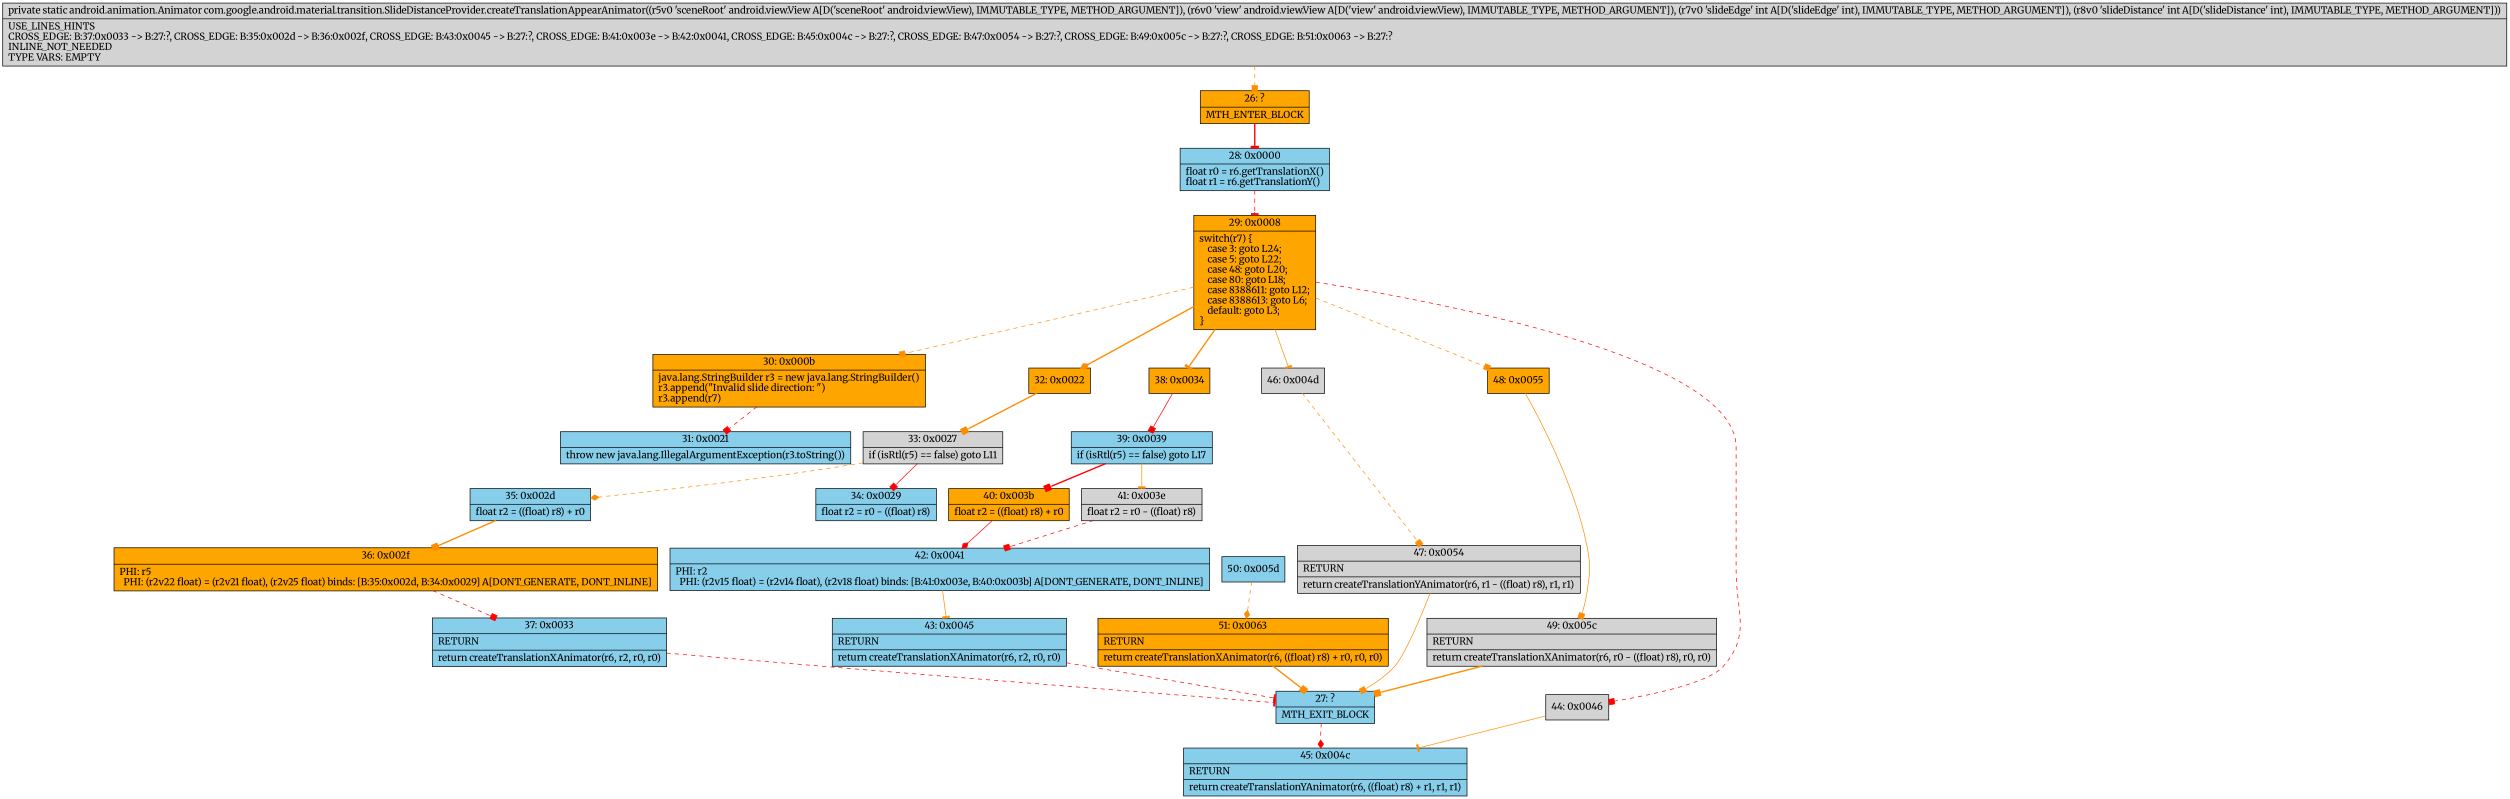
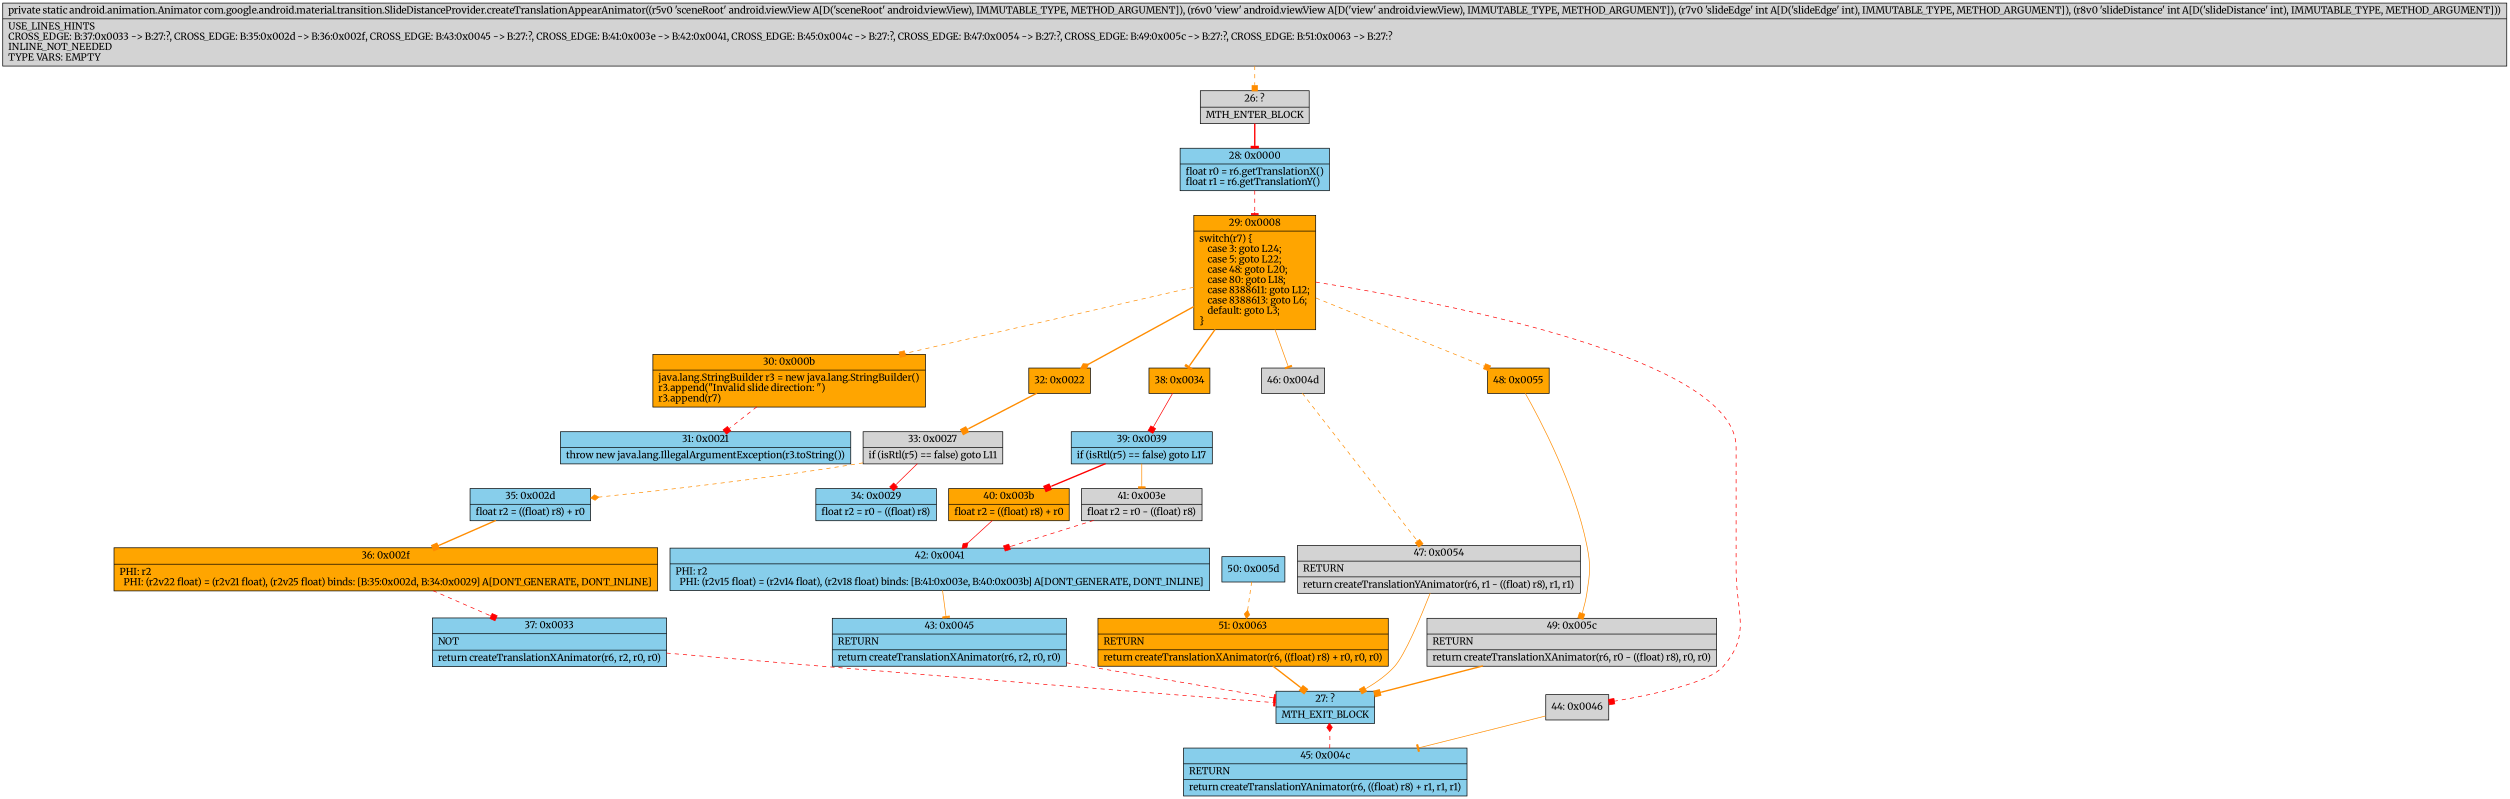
node "26: ?": fillcolor orange -> lightgrey
node "36: 0x002f": text "PHI: r5" -> "PHI: r2"
node "37: 0x0033": text "RETURN" -> "NOT"
edge "27: ?" -> "45: 0x004c": reversed
